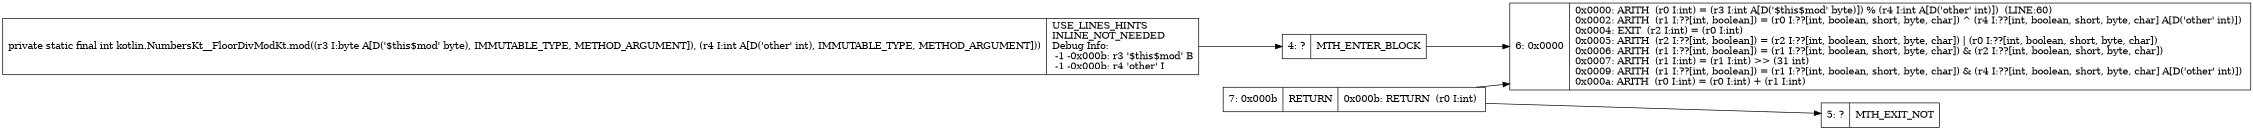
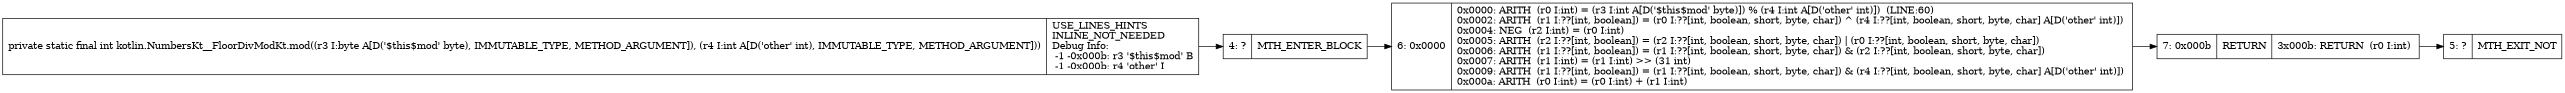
node "6: 0x0000": text "0x0004: EXIT  (r2 I:int) = (r0 I:int)" -> "0x0004: NEG  (r2 I:int) = (r0 I:int)"
edge "7: 0x000b" -> "6: 0x0000": reversed
node "7: 0x000b": text "0x000b: RETURN  (r0 I:int)" -> "3x000b: RETURN  (r0 I:int)"
